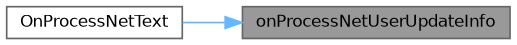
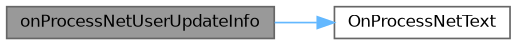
edge "OnProcessNetText" -> "onProcessNetUserUpdateInfo": reversed
